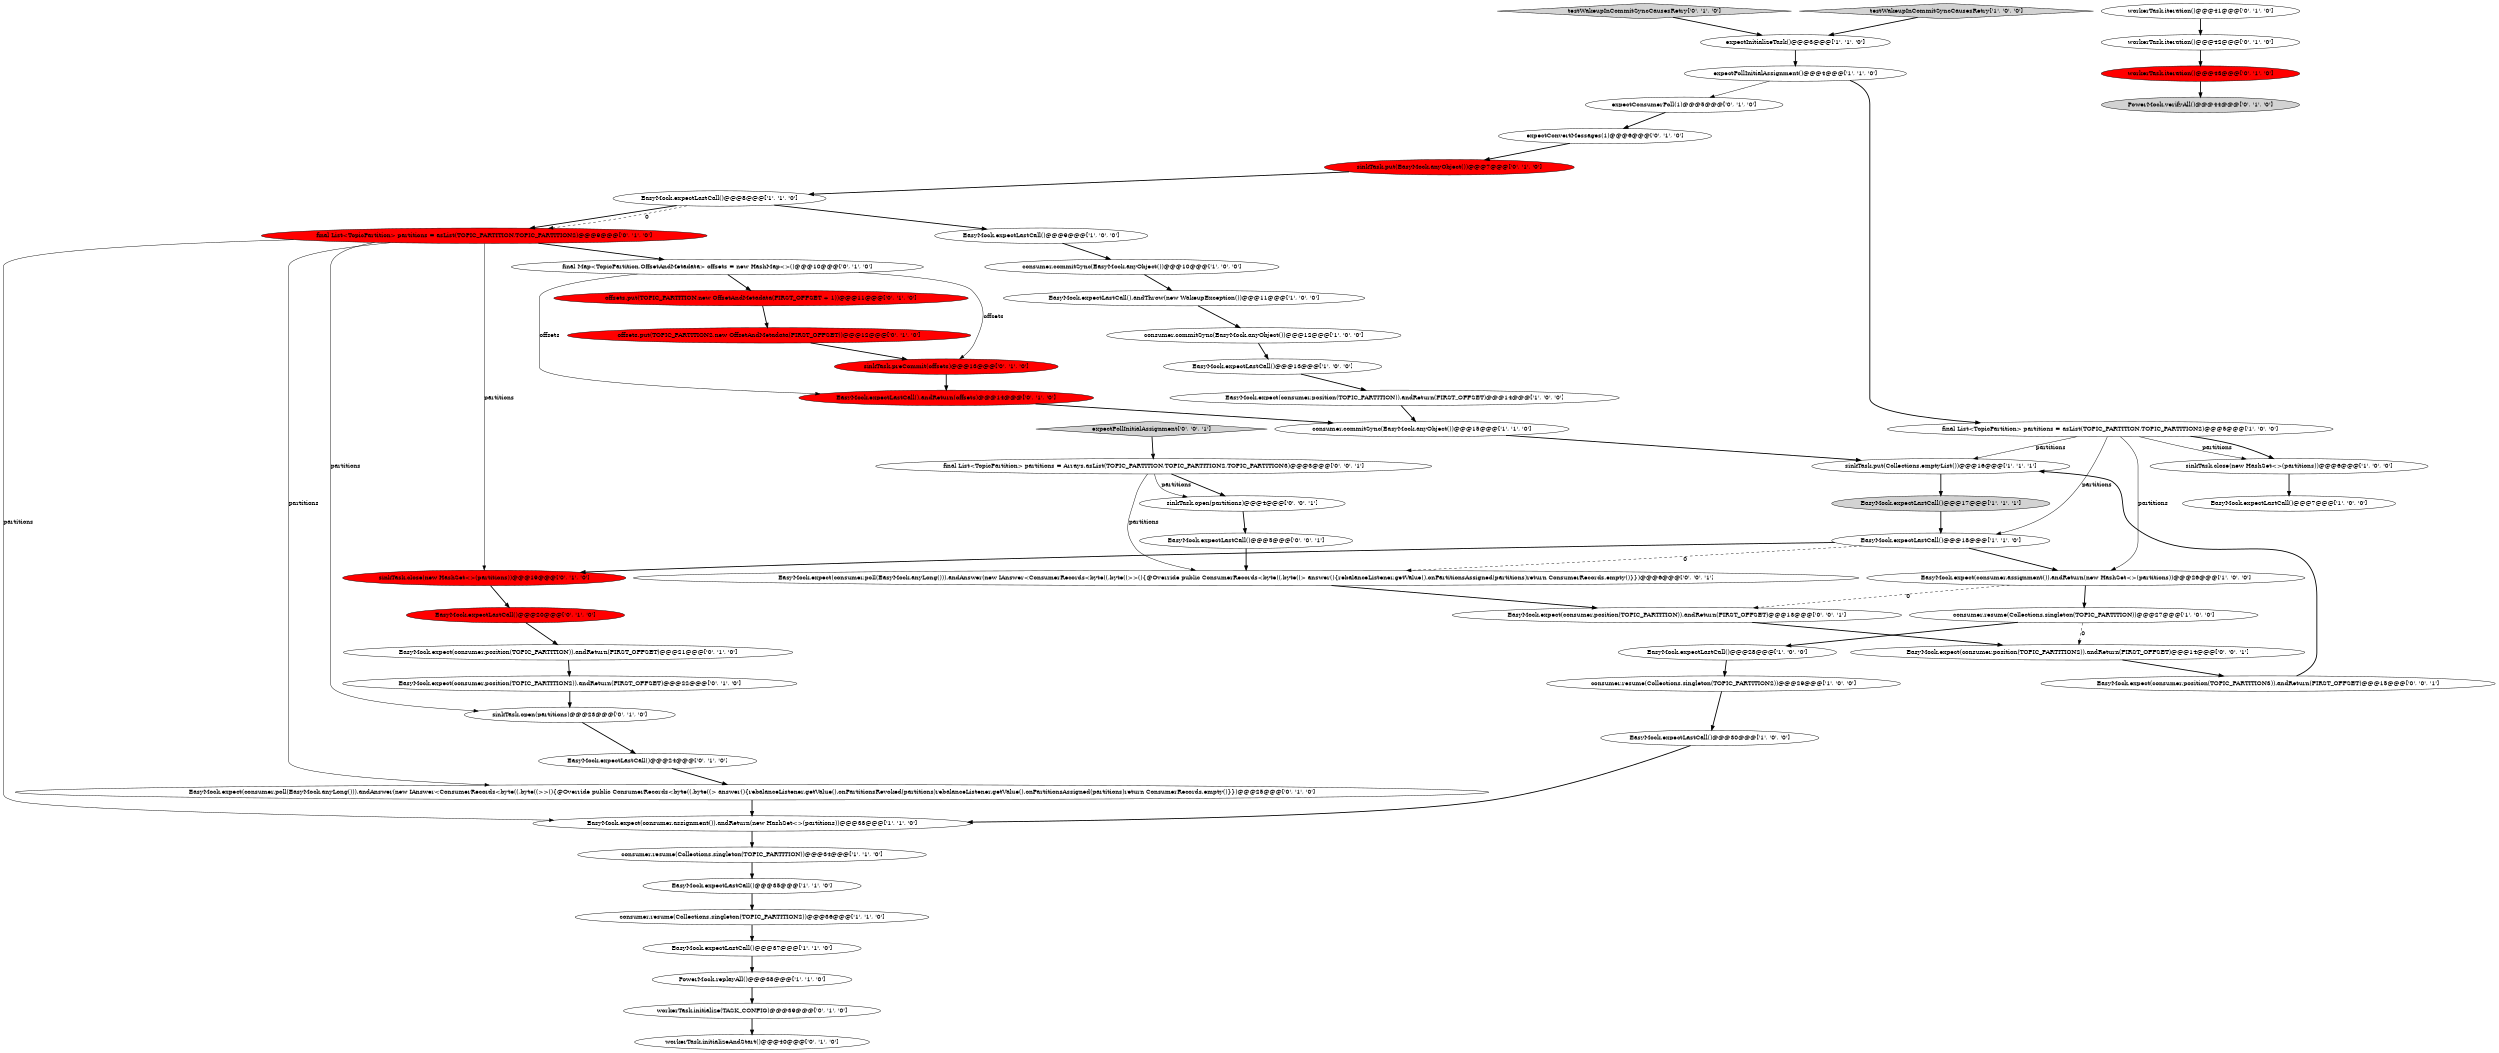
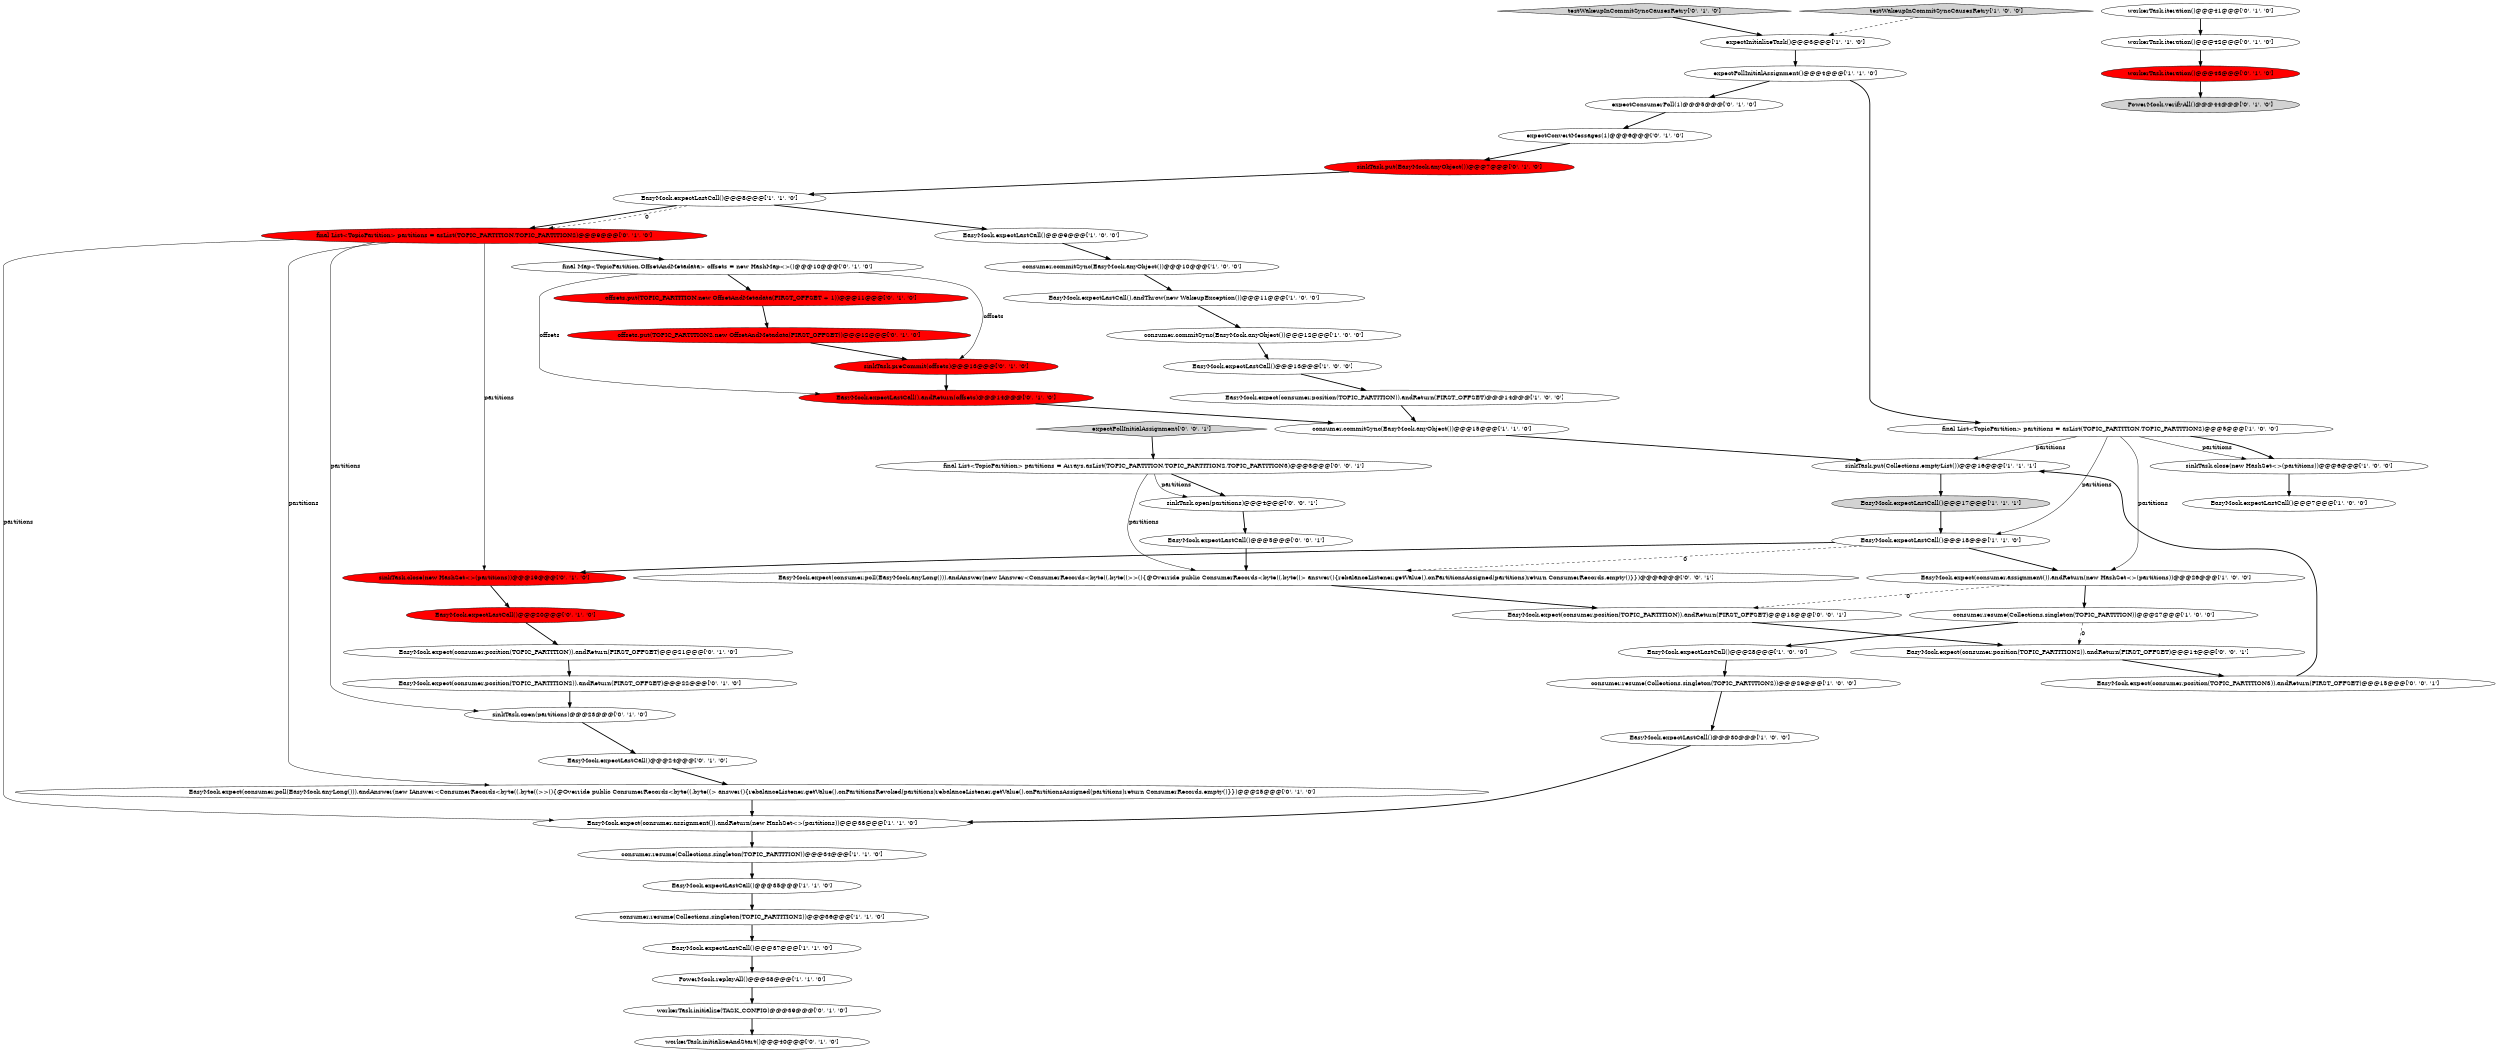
edge "testWakeupInCommitSyncCausesRetry['1', '0', '0']" -> "expectInitializeTask()@@@3@@@['1', '1', '0']": style bold -> dashed
edge "expectPollInitialAssignment()@@@4@@@['1', '1', '0']" -> "expectConsumerPoll(1)@@@5@@@['0', '1', '0']": style solid -> bold
